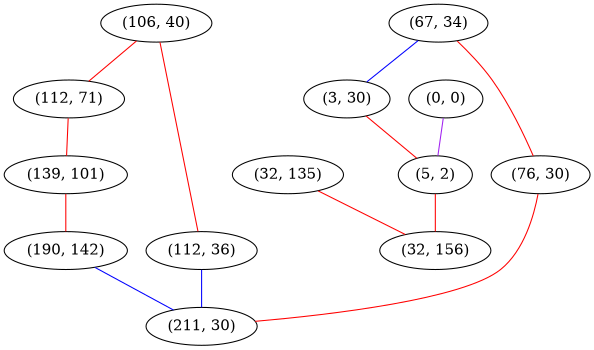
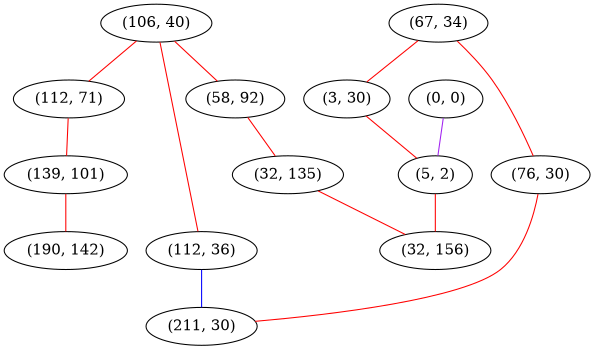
edge "(67, 34)" -- "(3, 30)": color blue -> red
node "(58, 92)": added
edge "(190, 142)" -- "(211, 30)": removed
